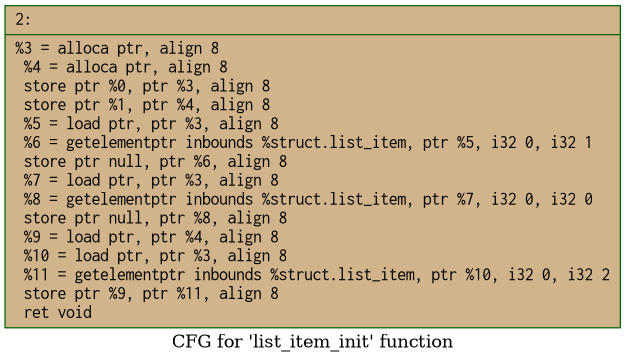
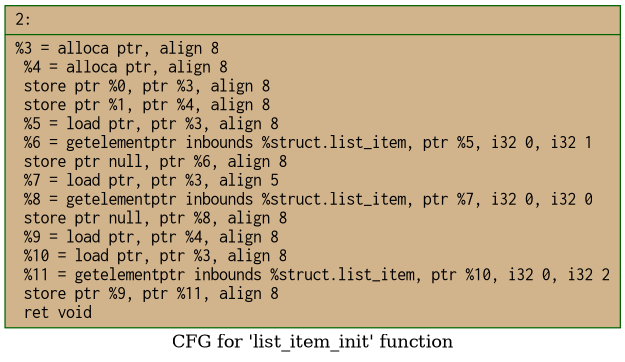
node "2:": text "%7 = load ptr, ptr %3, align 8" -> "%7 = load ptr, ptr %3, align 5"
